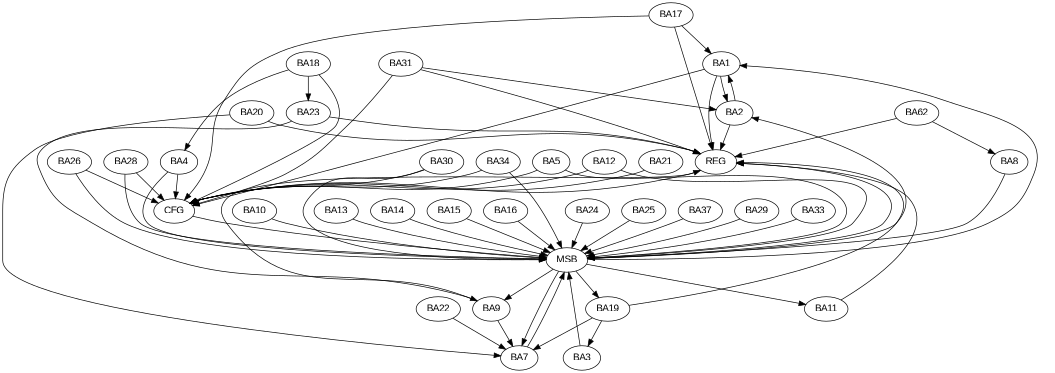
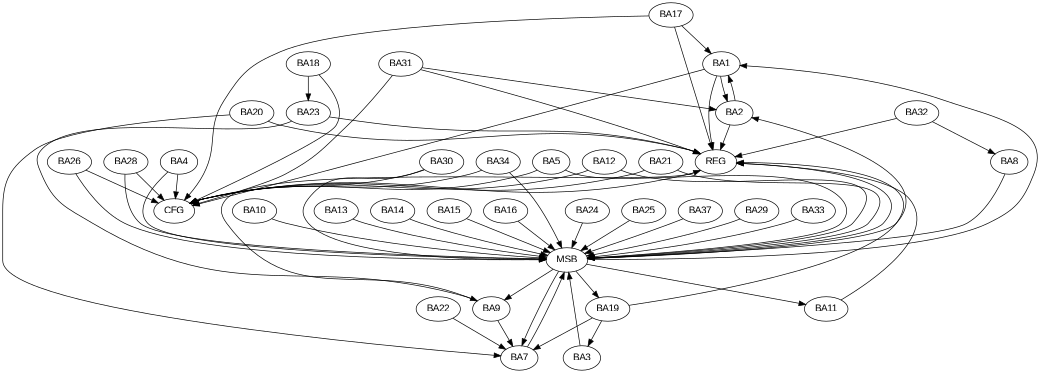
edge "BA18" -> "BA4": removed
node "BA62": label "BA62" -> "BA32"
edge "CFG" -> "MSB": now "BA21" -> "MSB"
